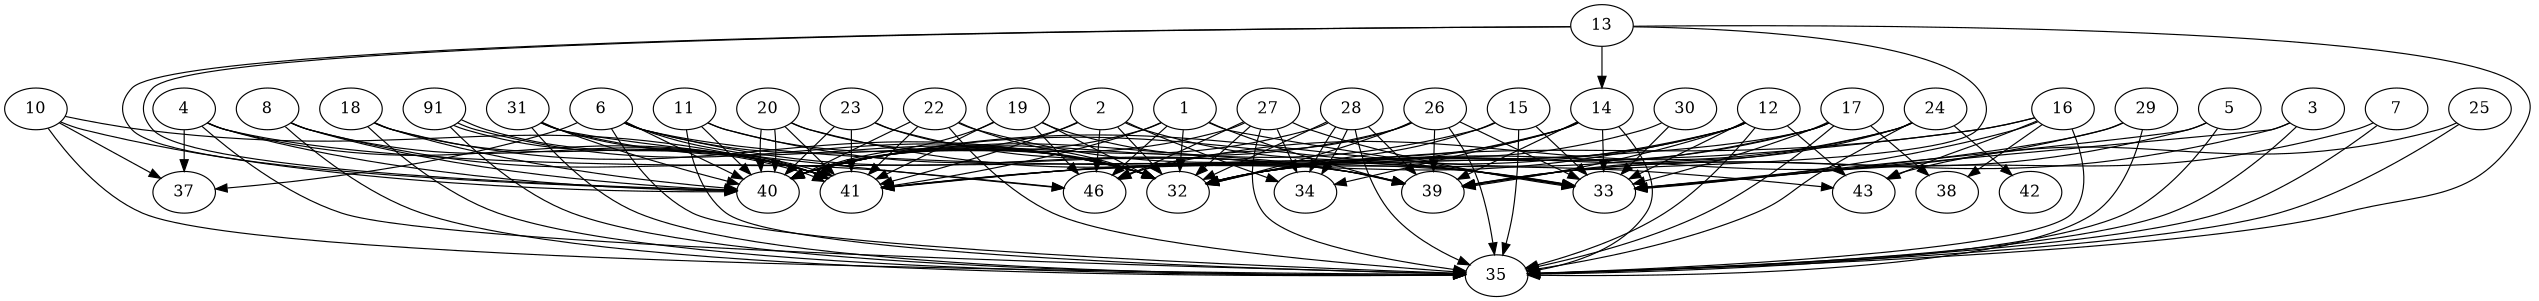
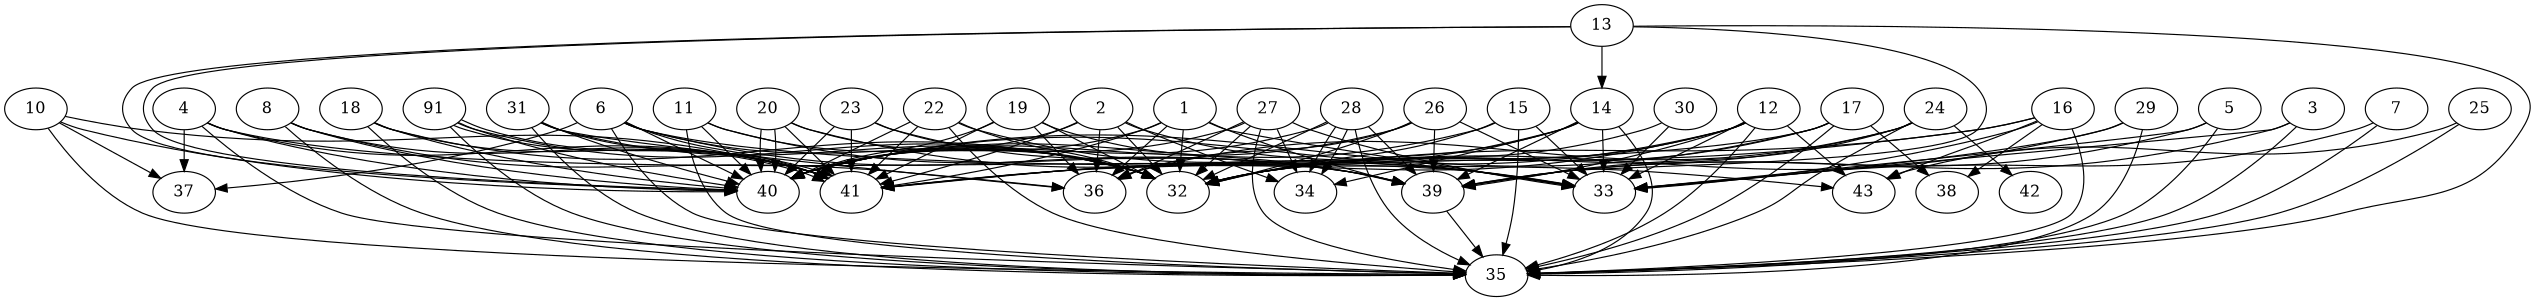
edge "17" -> "33": removed
edge "91" -> "40": added
node "46": label "46" -> "36"
edge "26" -> "35": now "39" -> "35"
